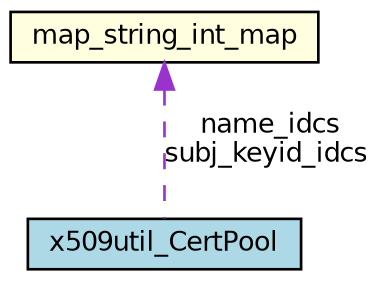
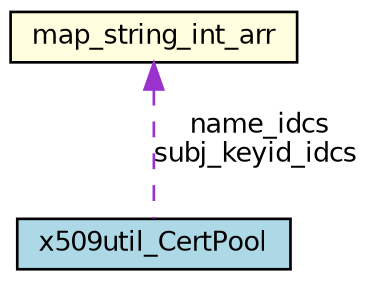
node "map_string_int_map": label "map_string_int_map" -> "map_string_int_arr"
